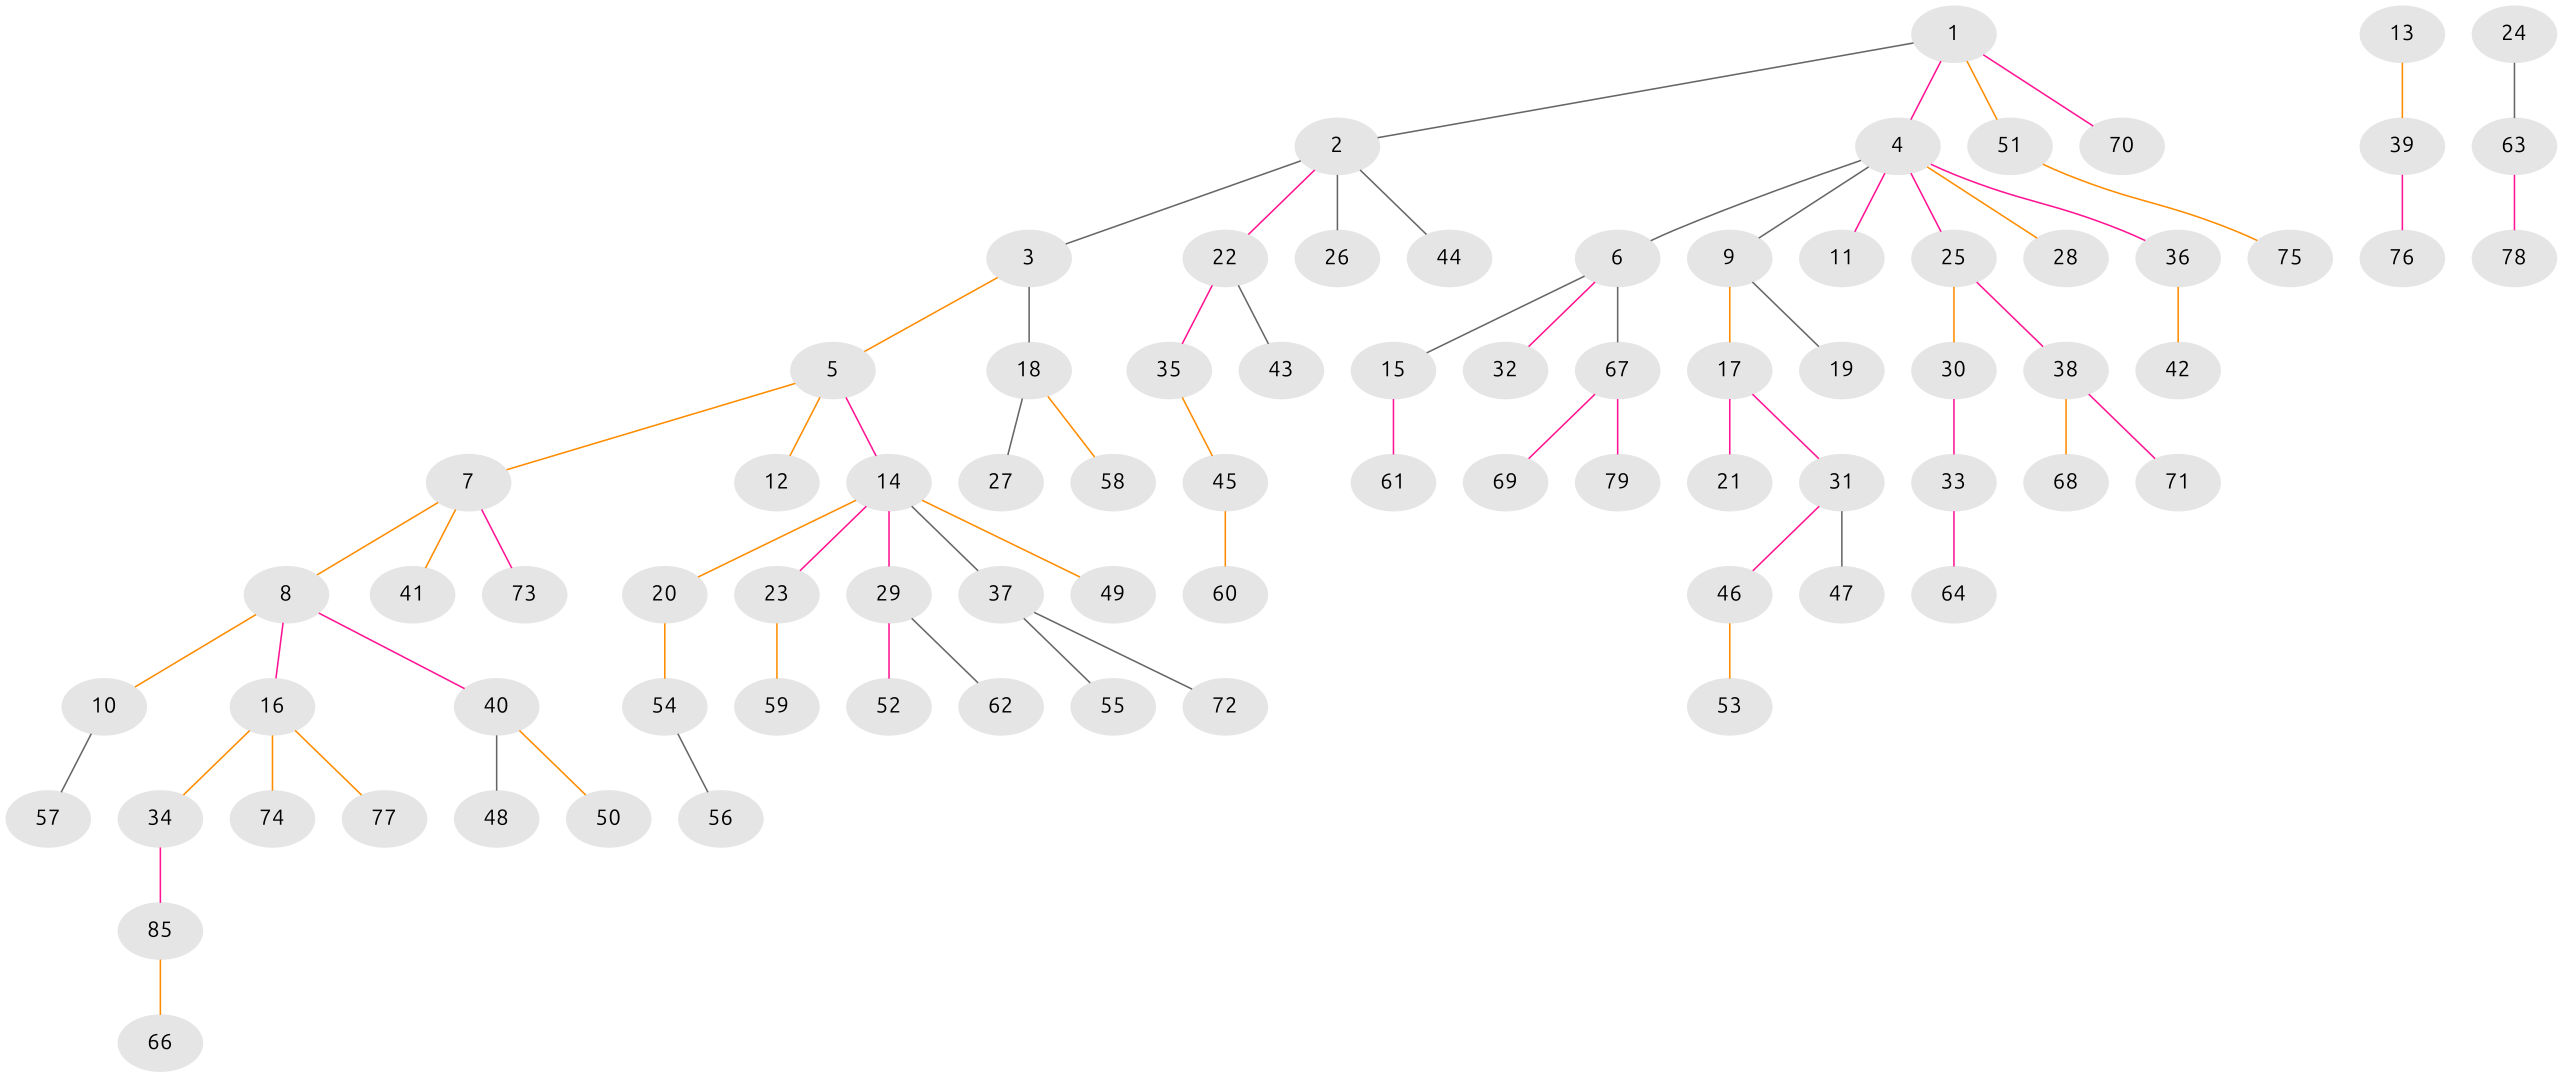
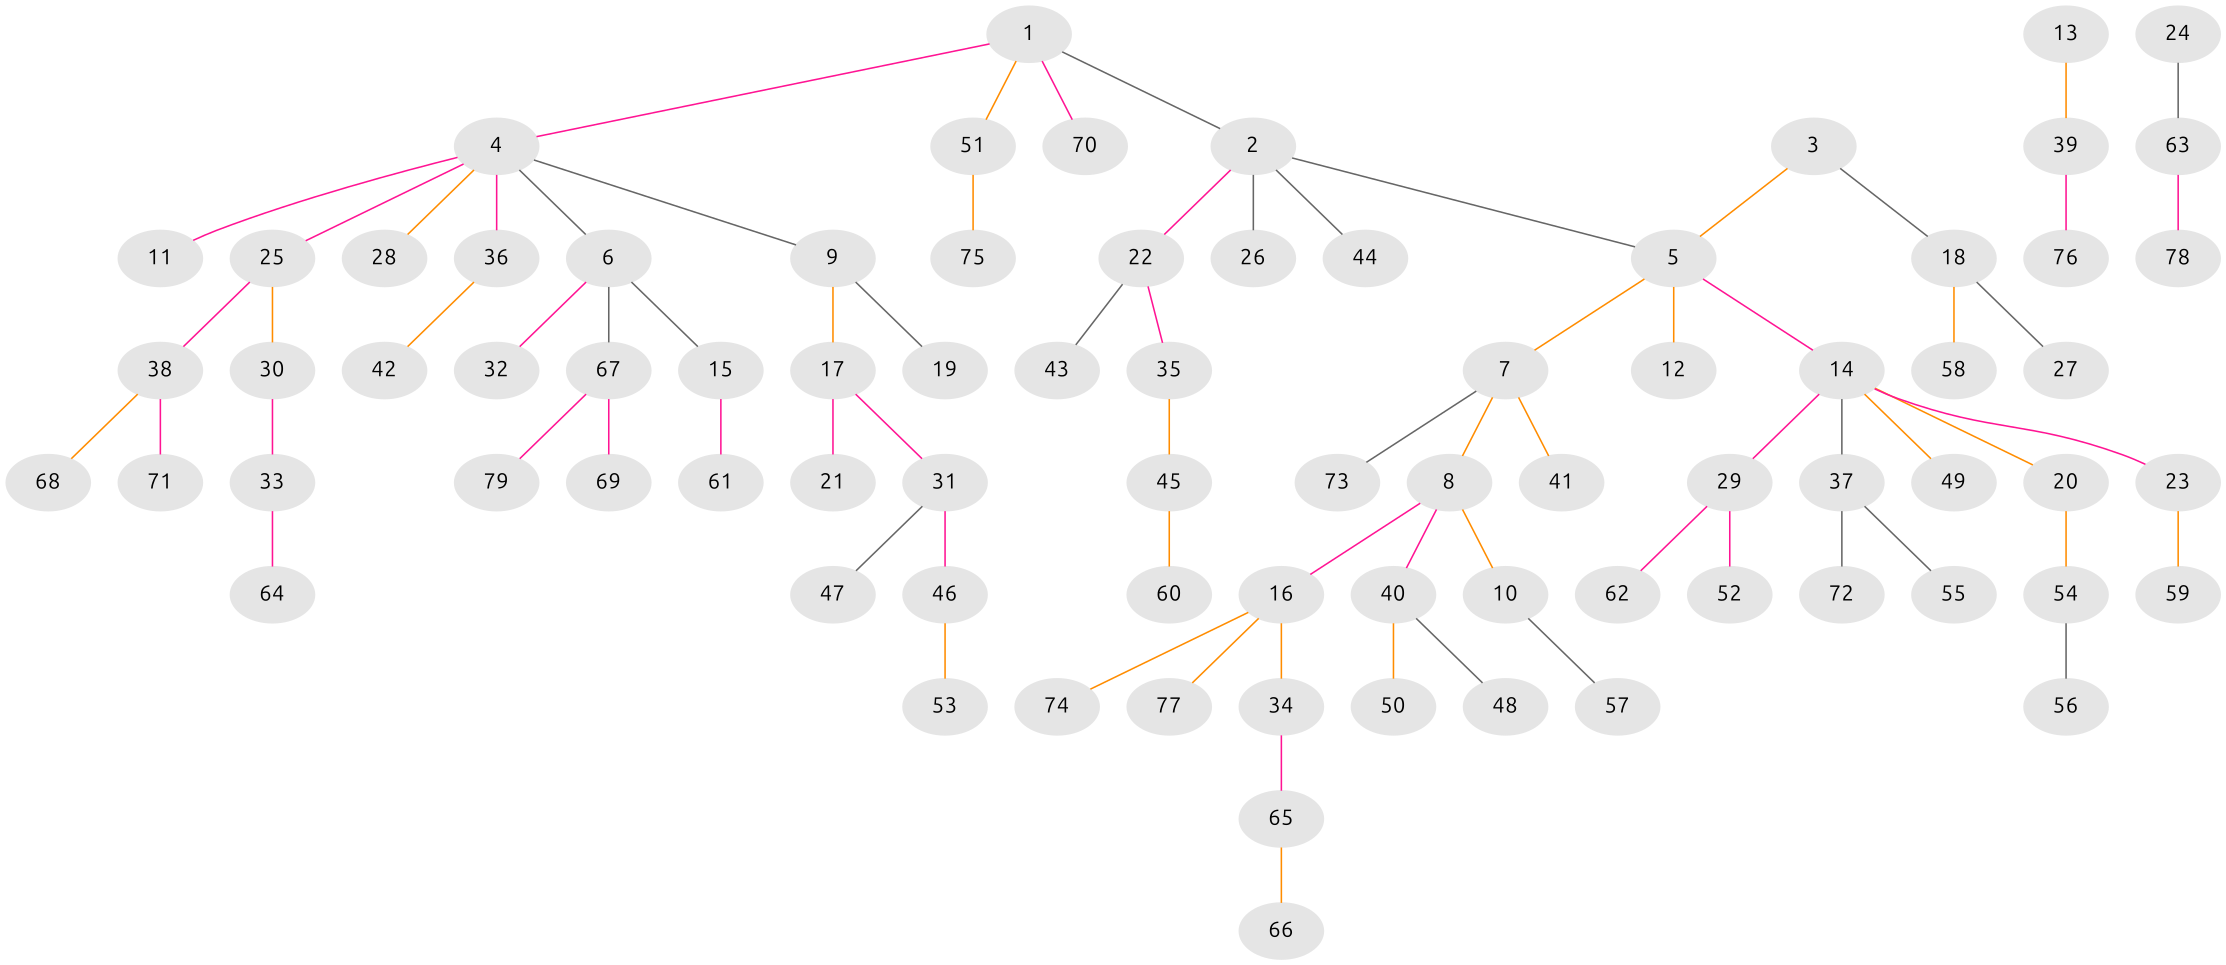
edge "2" -- "3": now "2" -- "5"
edge "7" -- "73": color deeppink -> gray40
edge "29" -- "62": color gray40 -> deeppink
node "85": label "85" -> "65"
